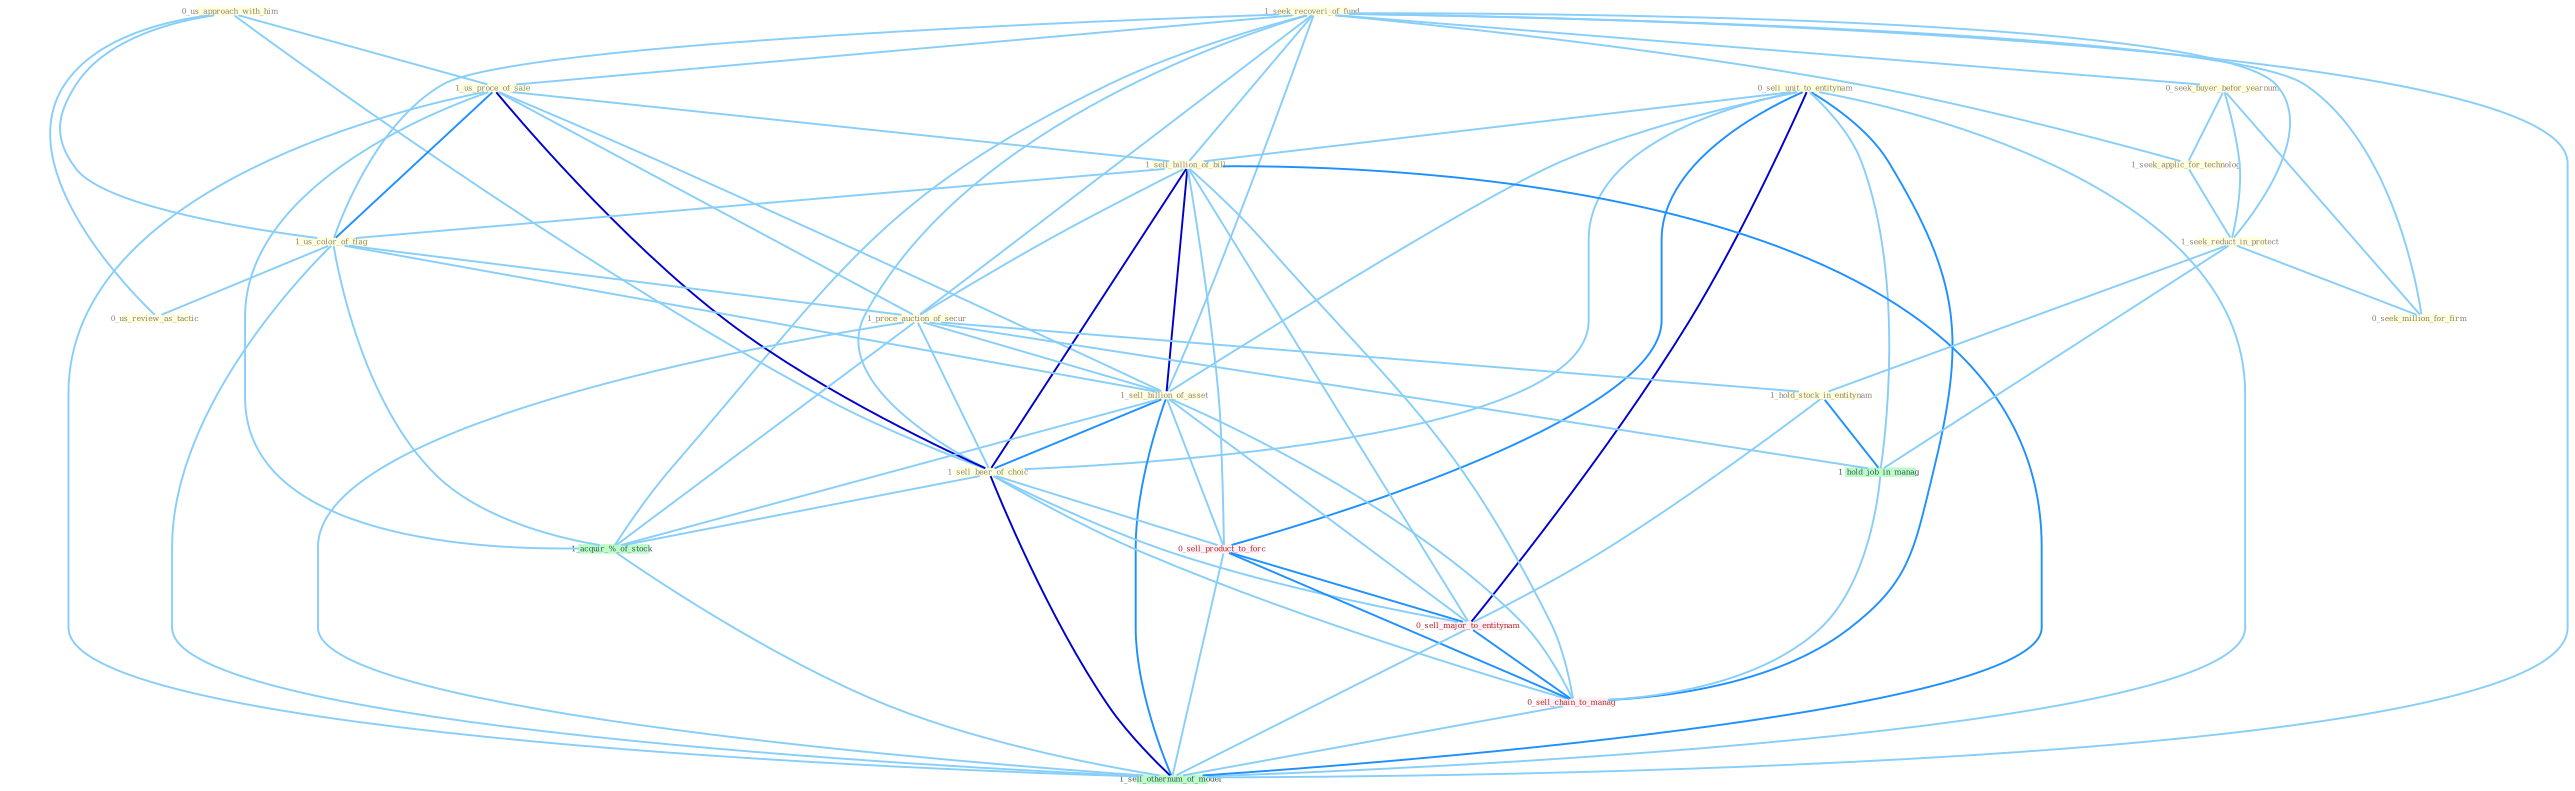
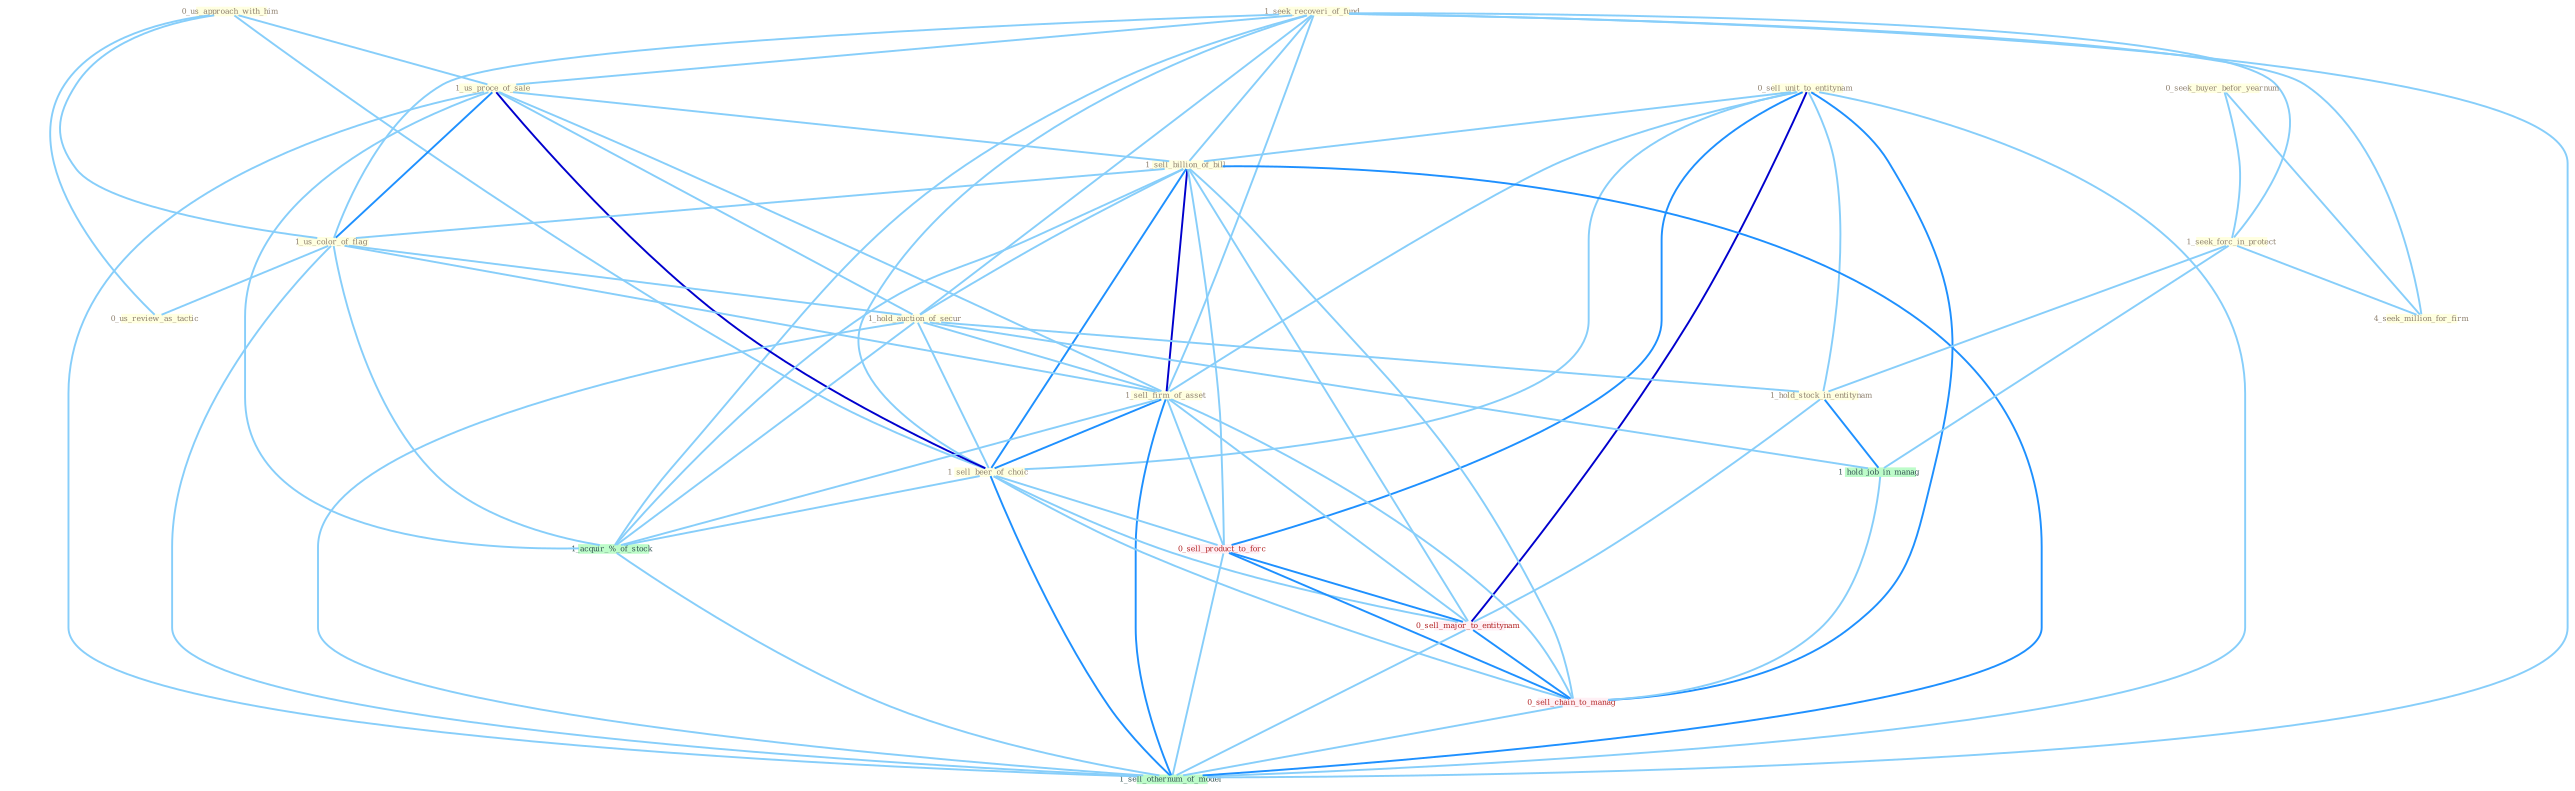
edge "1_seek_recoveri_of_fund" -- "0_seek_buyer_befor_yearnum": removed
node "1_seek_applic_for_technolog": removed
node "1_seek_reduct_in_protect": label "1_seek_reduct_in_protect" -> "1_seek_forc_in_protect"
edge "0_sell_unit_to_entitynam" -- "1_hold_job_in_manag": now "0_sell_unit_to_entitynam" -- "1_hold_stock_in_entitynam"
edge "1_sell_billion_of_bill" -- "1_sell_beer_of_choic": color #0000cd -> #1e90ff
node "1_proce_auction_of_secur": label "1_proce_auction_of_secur" -> "1_hold_auction_of_secur"
node "0_seek_million_for_firm": label "0_seek_million_for_firm" -> "4_seek_million_for_firm"
edge "1_sell_billion_of_bill" -- "1_acquir_%_of_stock": added
node "1_sell_billion_of_asset": label "1_sell_billion_of_asset" -> "1_sell_firm_of_asset"
edge "1_sell_beer_of_choic" -- "1_sell_othernum_of_model": color #0000cd -> #1e90ff
